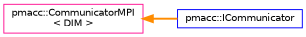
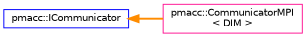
edge "pmacc::ICommunicator" -> "pmacc::CommunicatorMPI < DIM >": reversed
